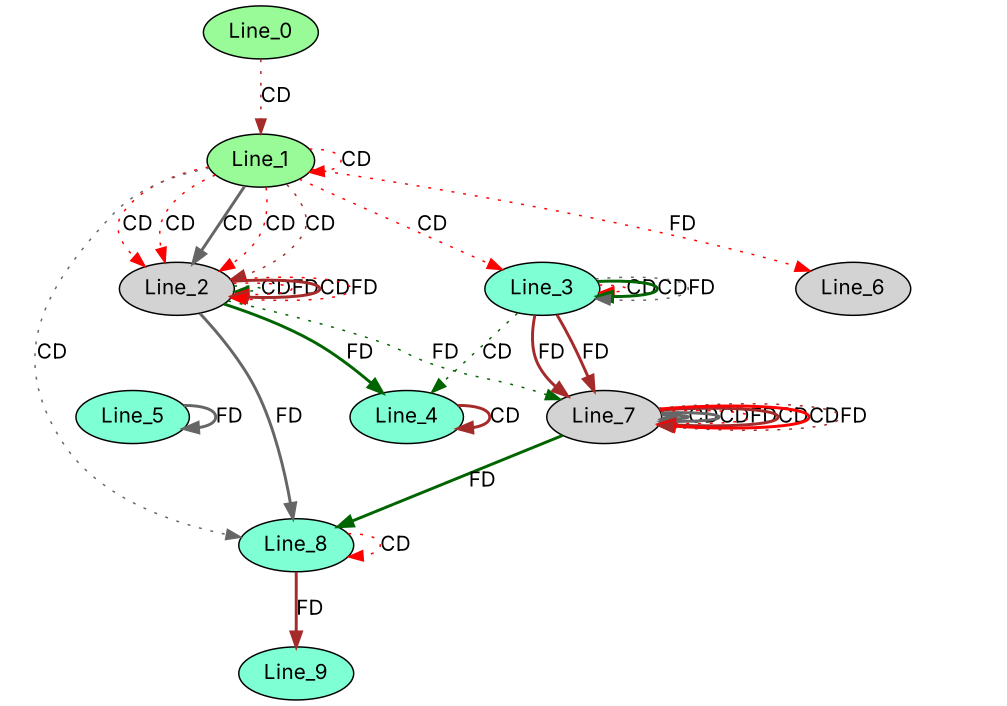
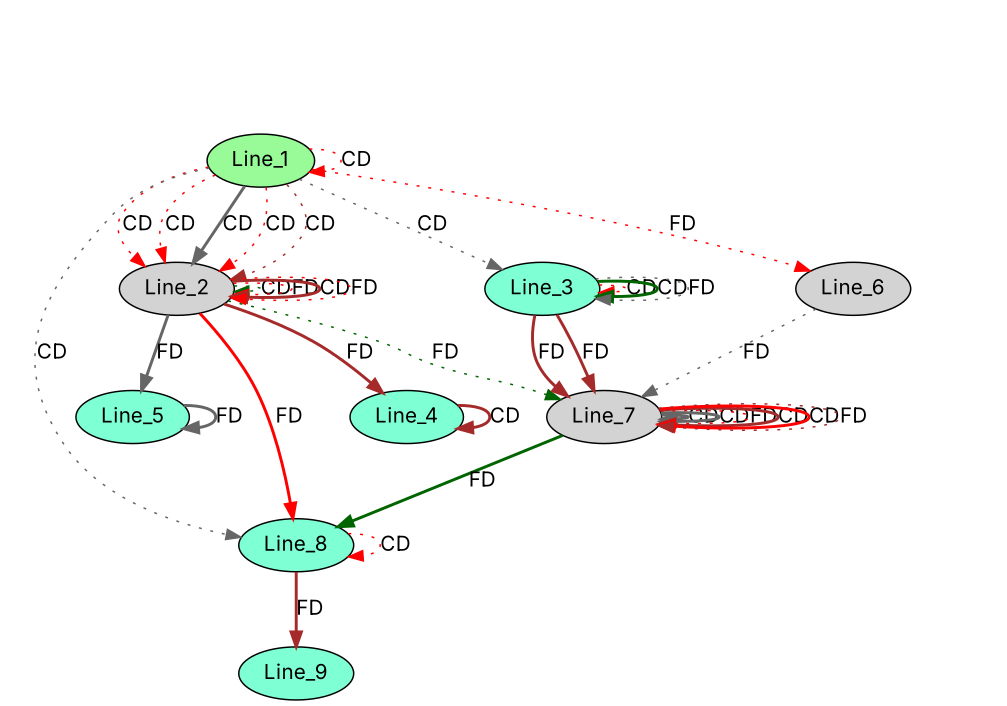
node "Line_0": removed
edge "Line_1" -> "Line_3": color red -> gray40
edge "Line_2" -> "Line_4": color darkgreen -> brown
edge "Line_2" -> "Line_5": added, label "FD"
edge "Line_3" -> "Line_4": removed, label "CD"
edge "Line_6" -> "Line_7": added, label "FD"
edge "Line_2" -> "Line_8": color gray40 -> red
